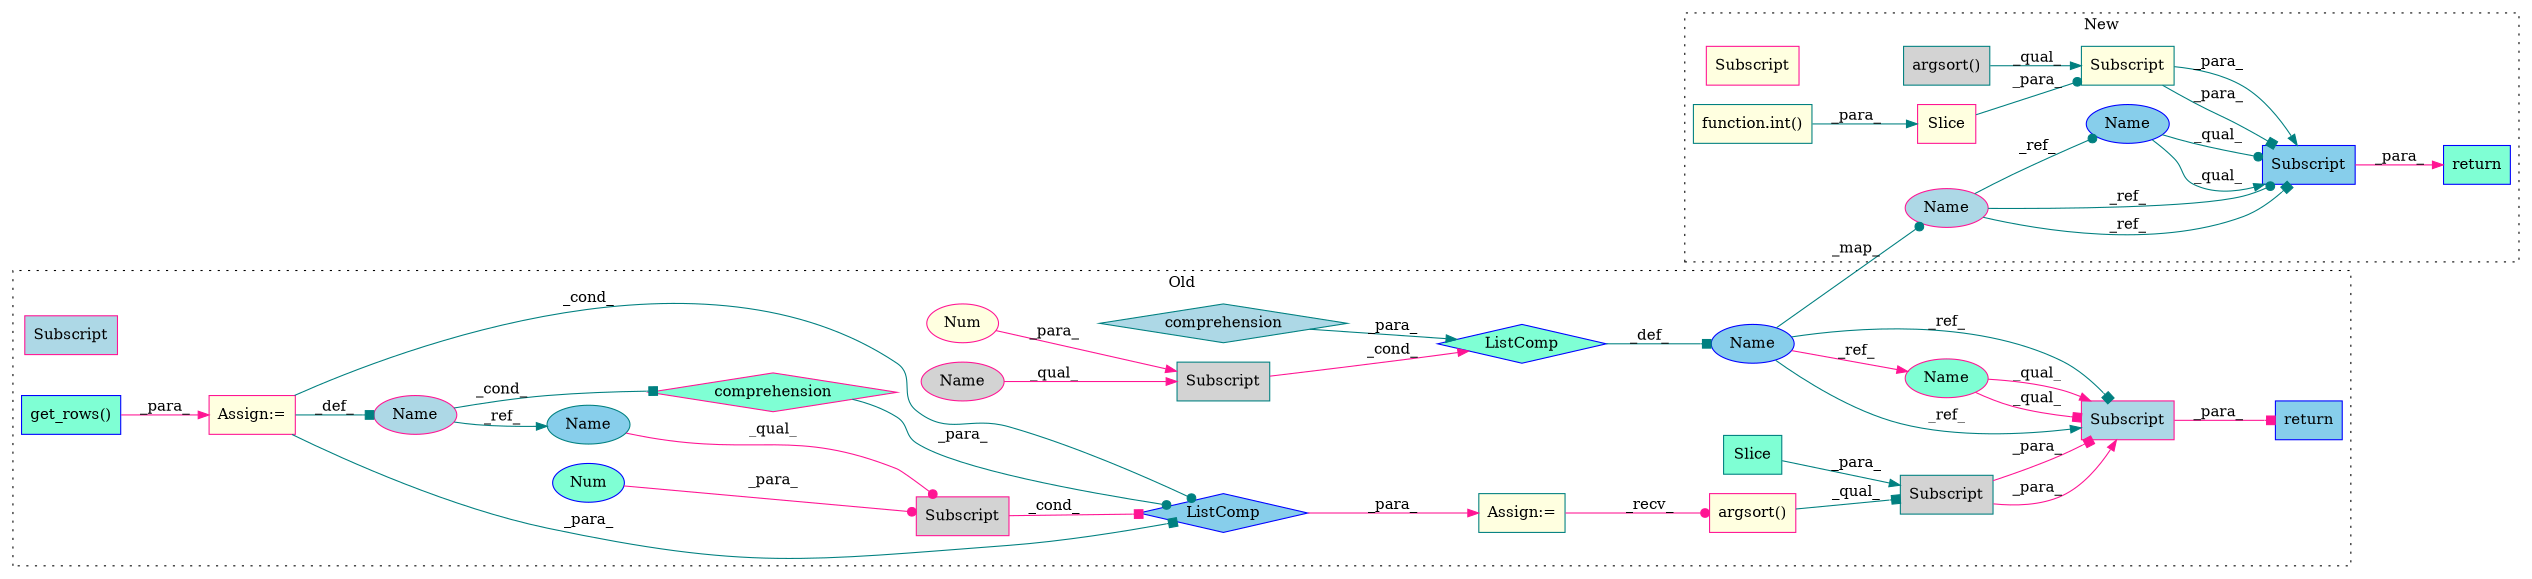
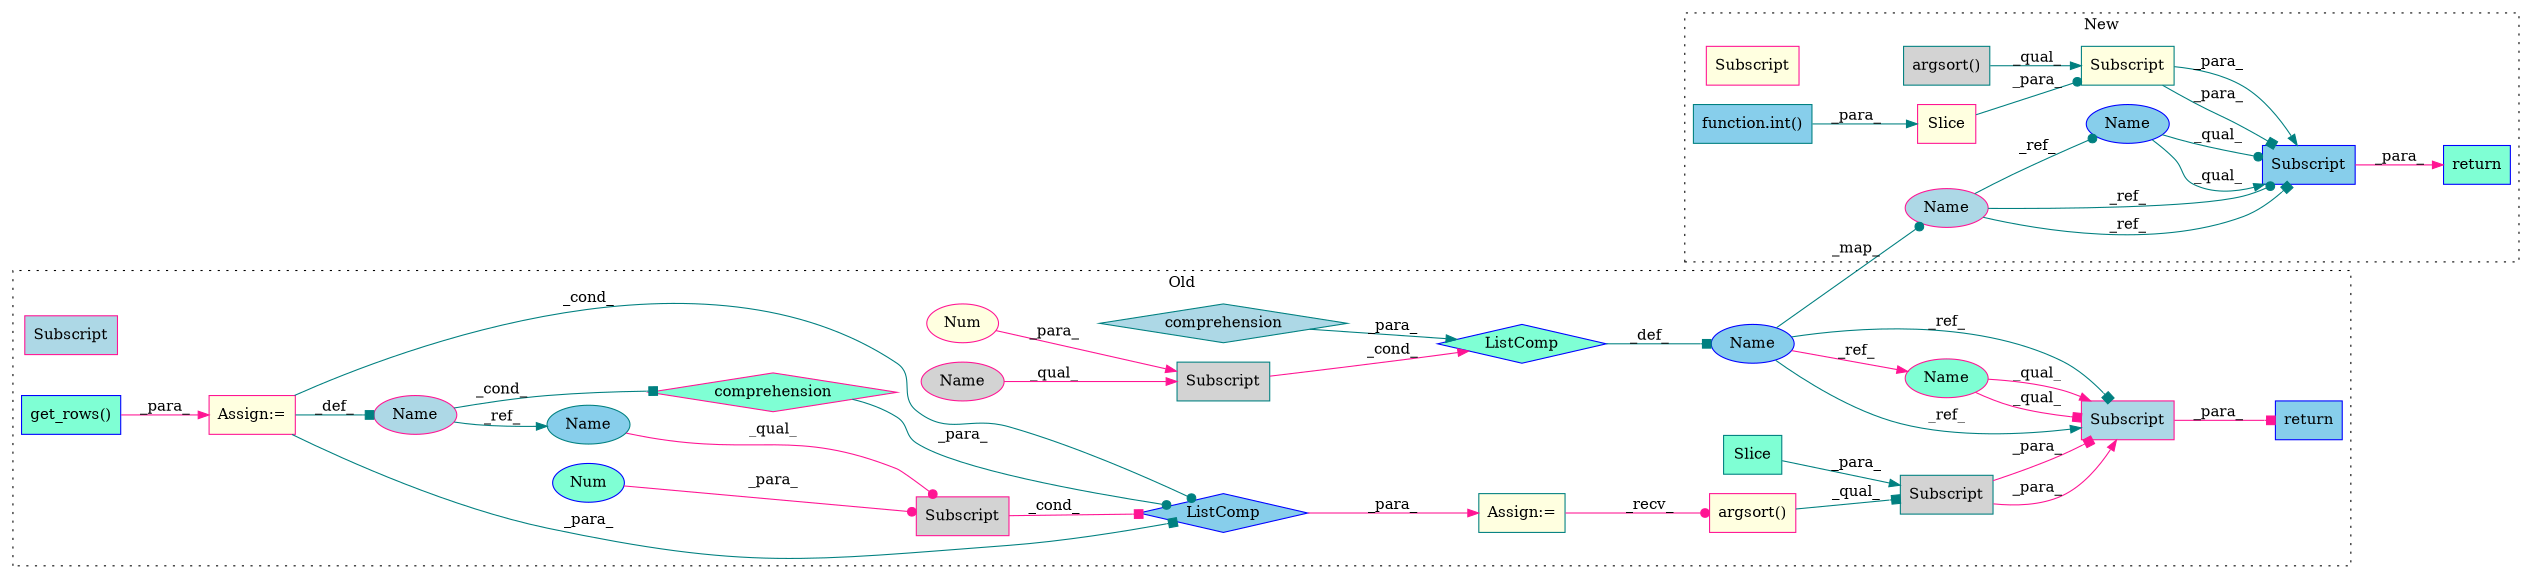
node "function.int()": fillcolor lightyellow -> skyblue
